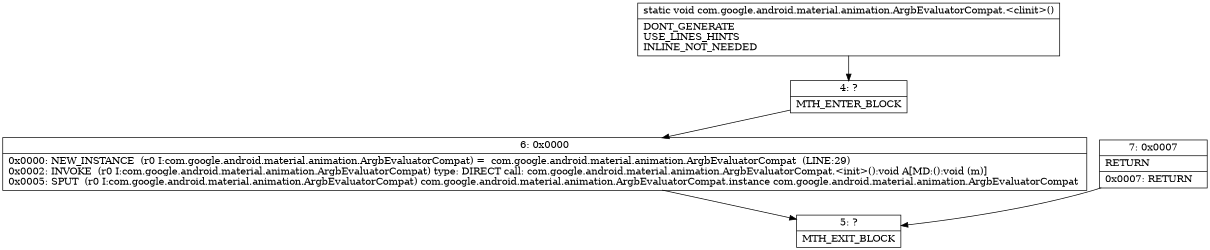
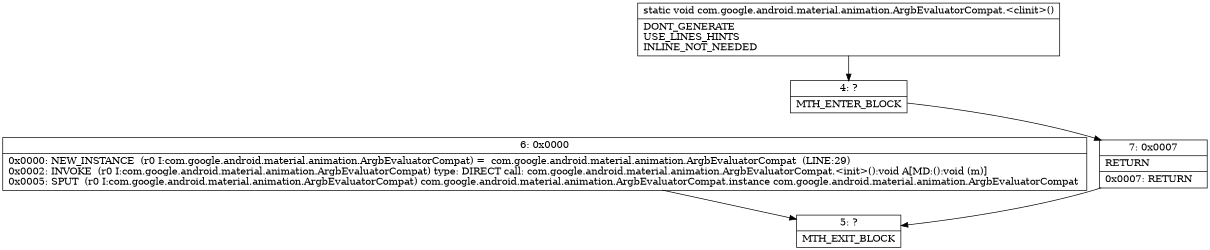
edge "4: ?" -> "6: 0x0000": now "4: ?" -> "7: 0x0007"
